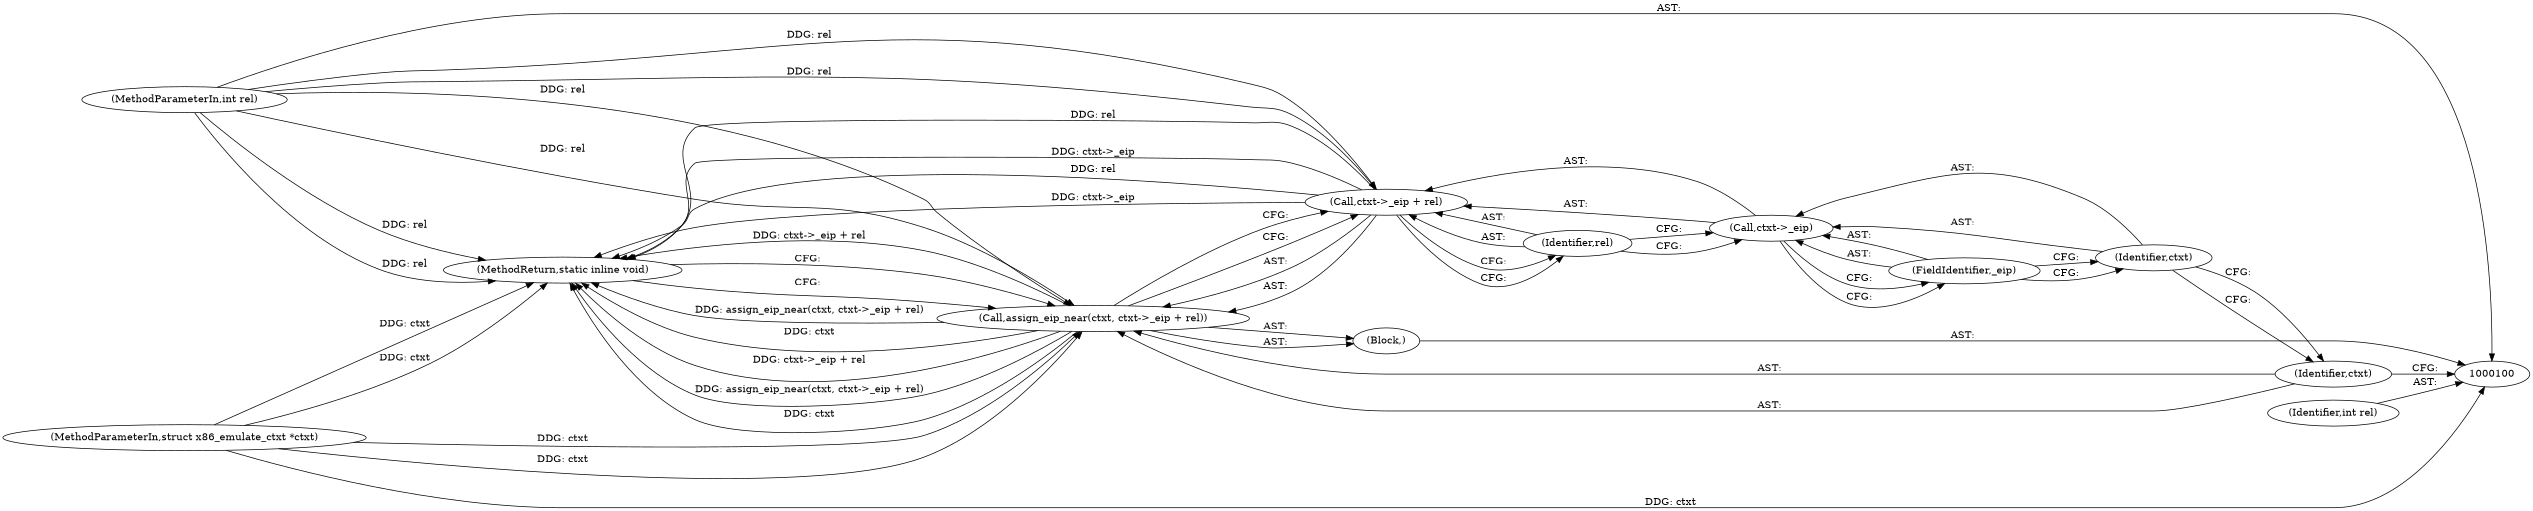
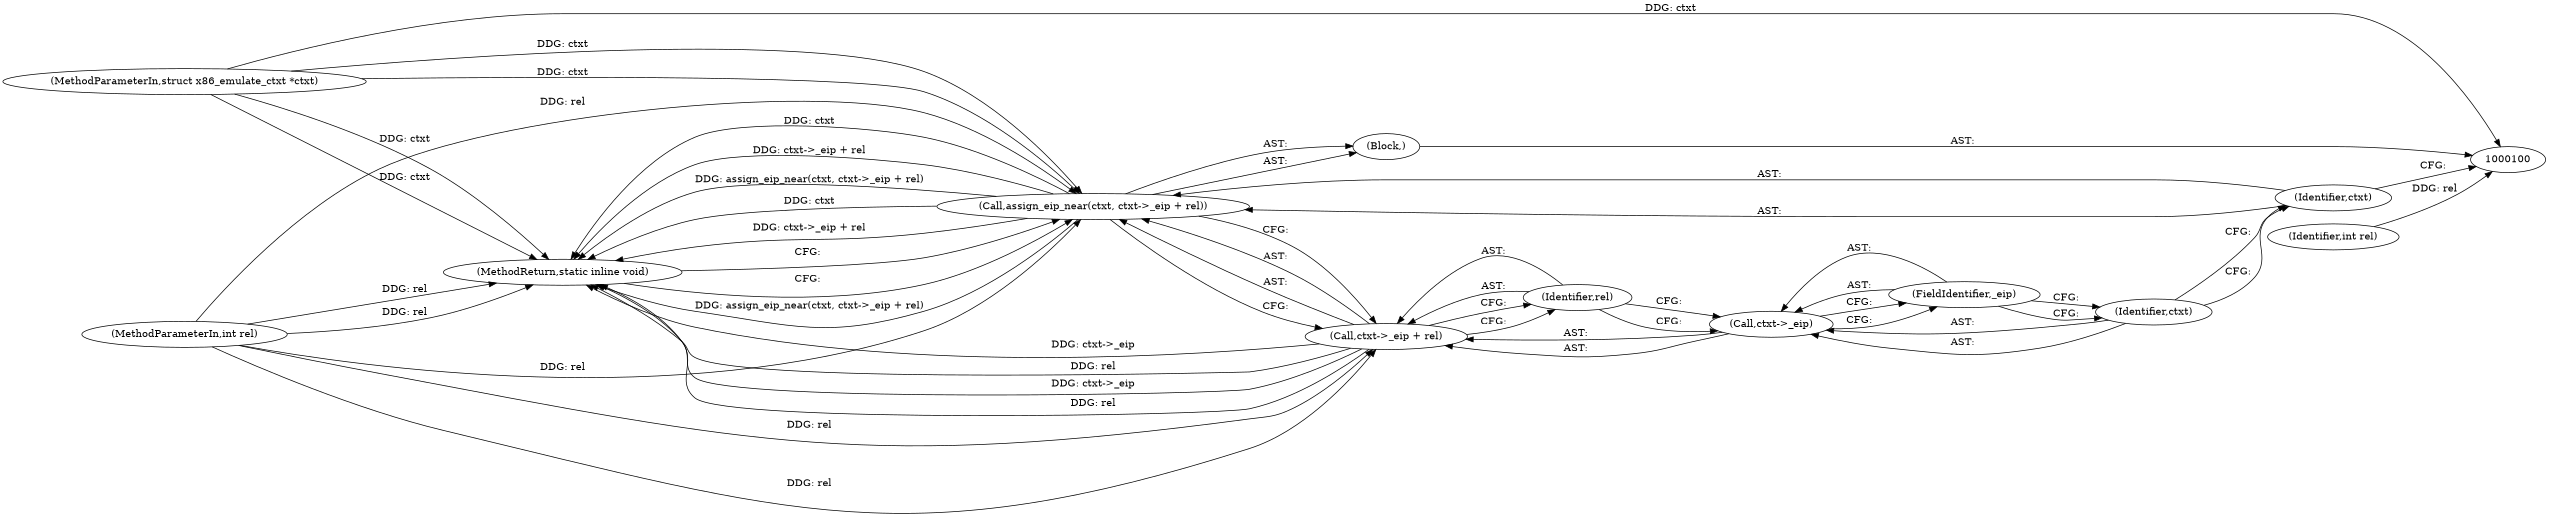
edge "(MethodParameterIn,int rel)" -> "1000100": removed, label "AST:"
edge "(Identifier,int rel)" -> "1000100": label "AST: " -> "DDG: rel"
